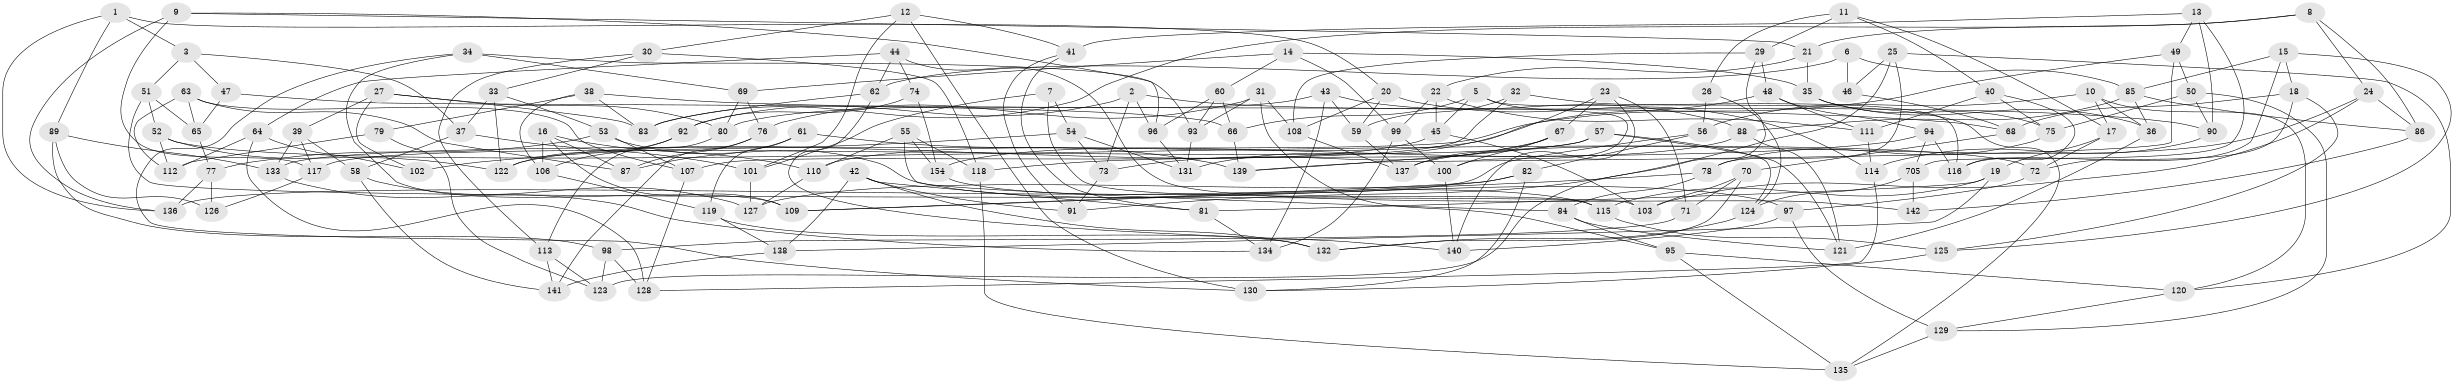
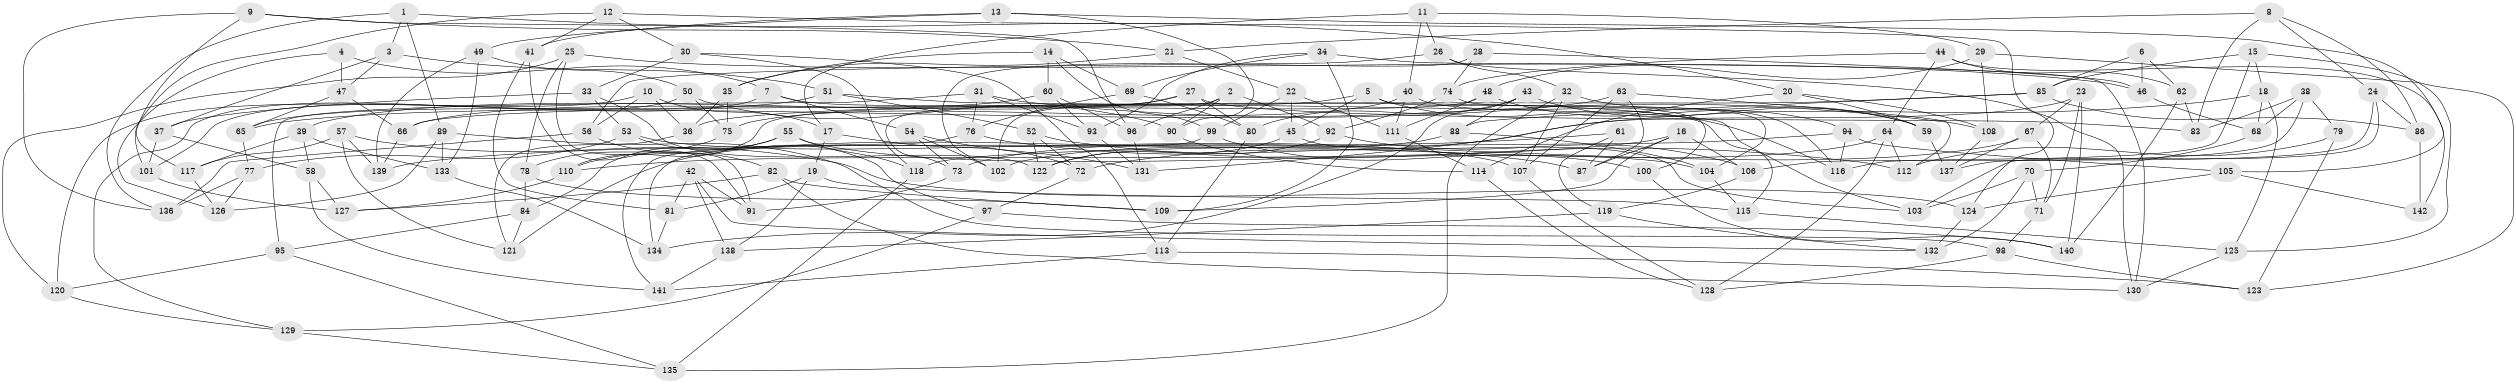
node "4": added
node "28": added
edge "26" -- "32": added
edge "67" -- "100": now "67" -- "71"
node "154": label "154" -> "104"
node "705": label "705" -> "105"
